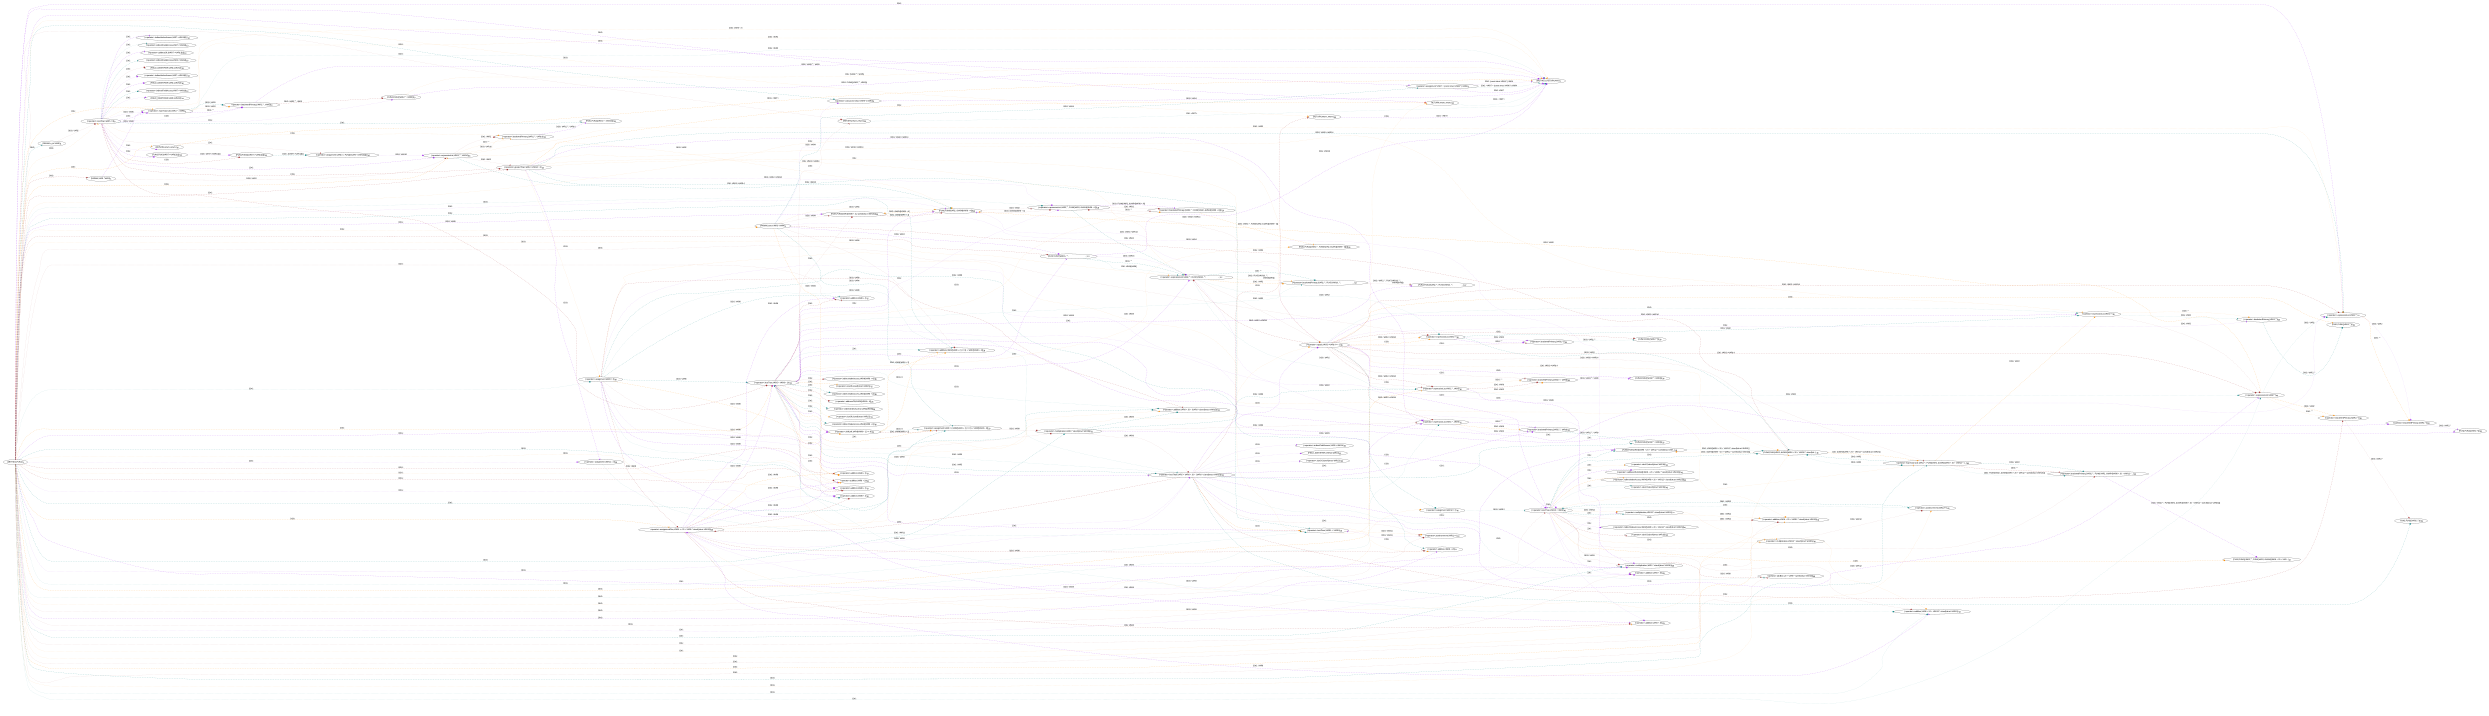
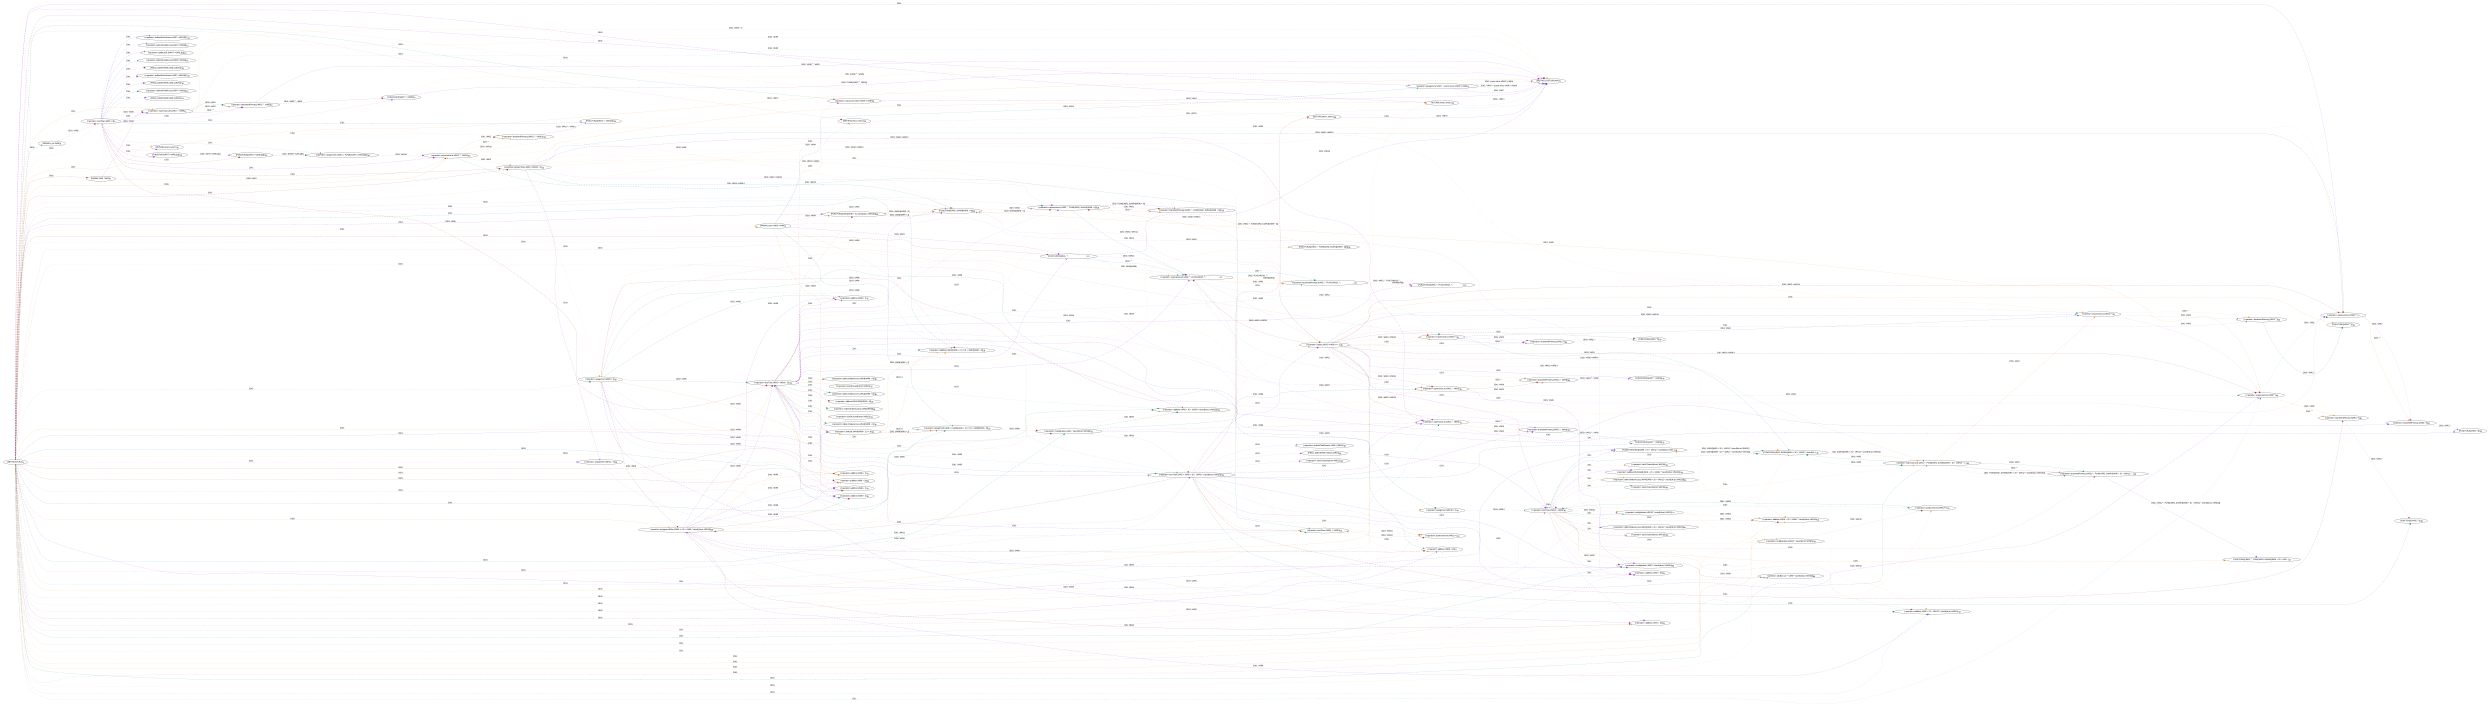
edge "(PARAM,const VAR3 *VAR4)" -> "(FUN6,FUN6(VAR2, &VAR4[VAR8 + 20 + VAR12 * sizeof(str...)": removed, label "DDG: VAR4"
